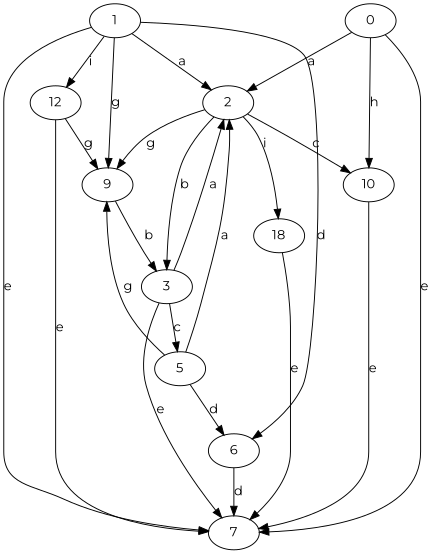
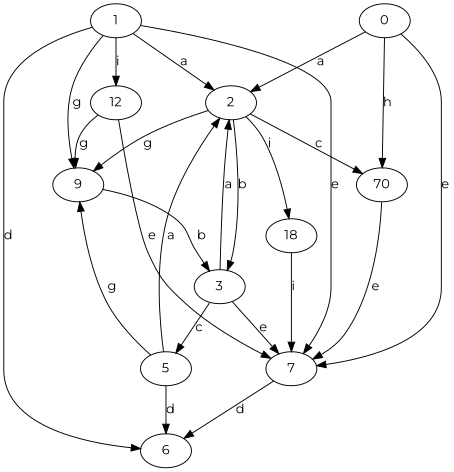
node "10": label "10" -> "70"
edge "18" -> "7": label "e" -> "i"
edge "6" -> "7": reversed
